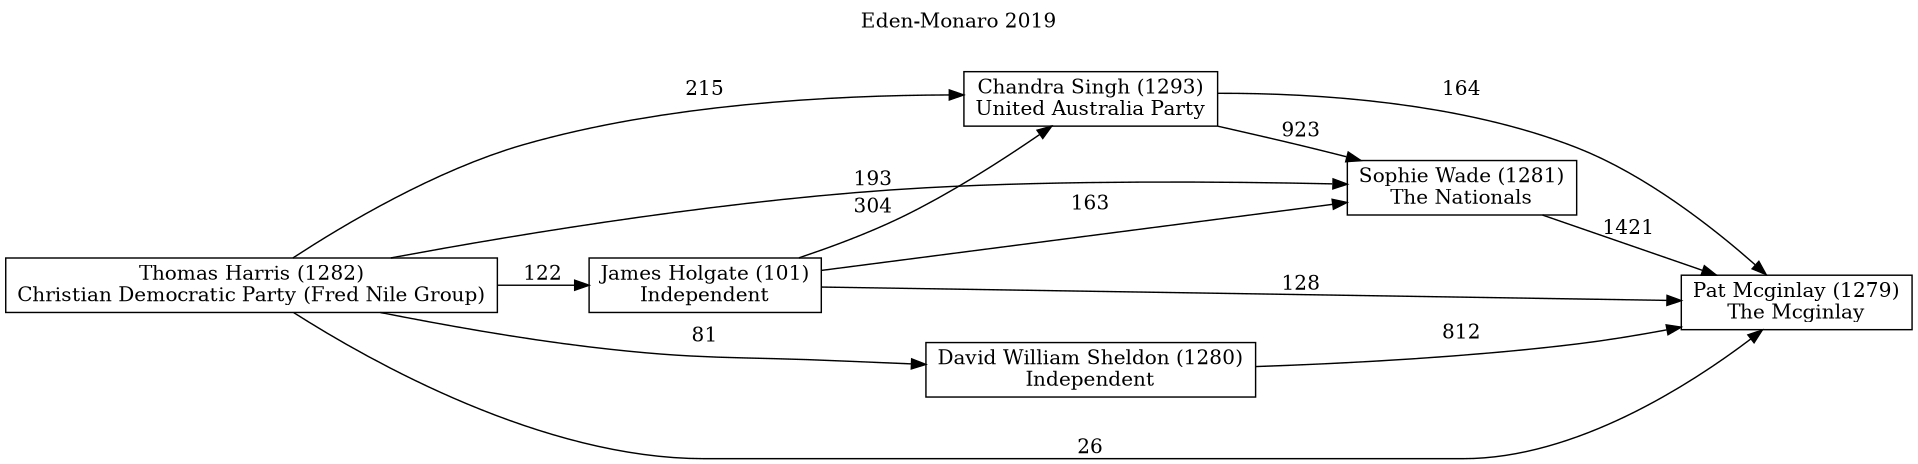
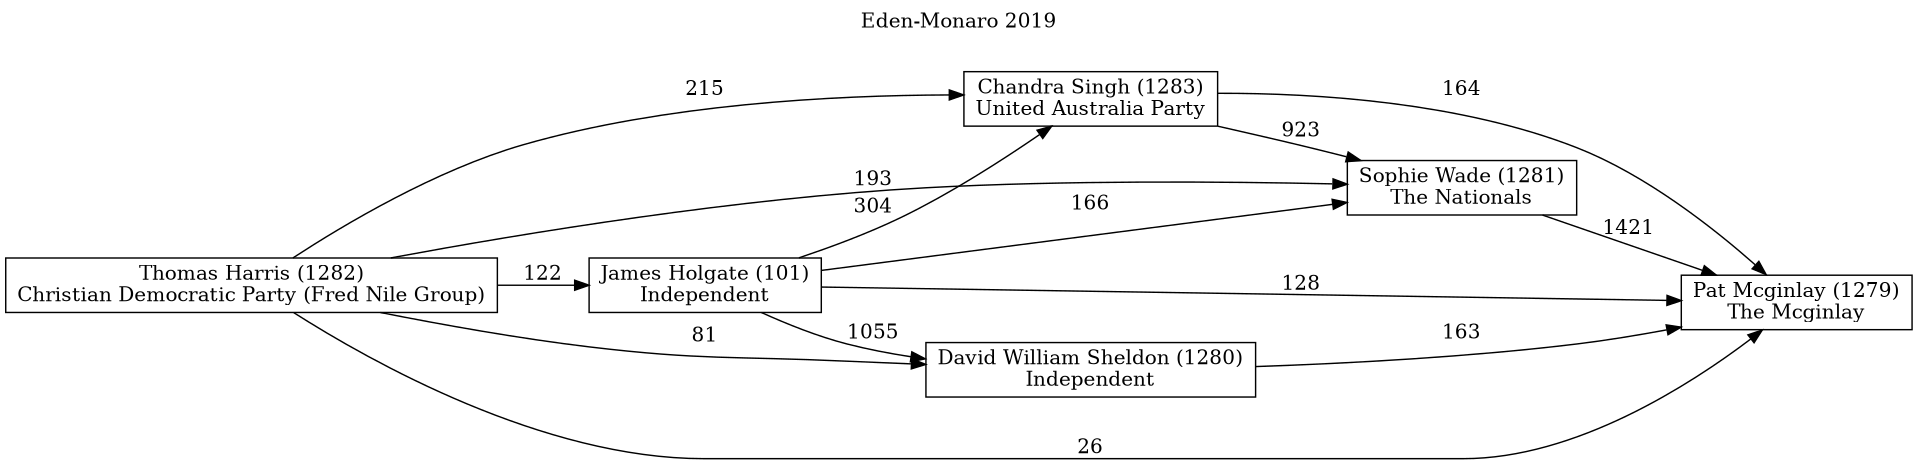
node "Chandra Singh (1293) United Australia Party": label "Chandra Singh (1293) United Australia Party" -> "Chandra Singh (1283) United Australia Party"
edge "James Holgate (101) Independent" -> "Sophie Wade (1281) The Nationals": label "163" -> "166"
edge "David William Sheldon (1280) Independent" -> "Pat Mcginlay (1279) The Mcginlay": label "812" -> "163"
edge "James Holgate (101) Independent" -> "David William Sheldon (1280) Independent": added, label "1055"
